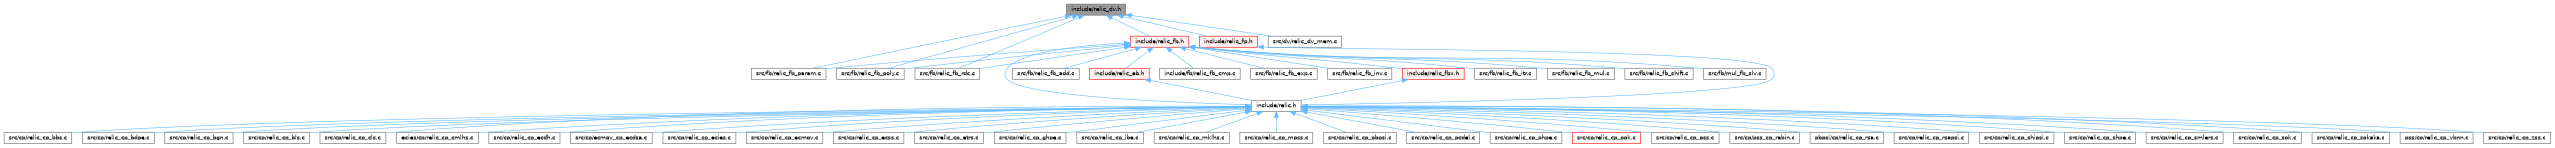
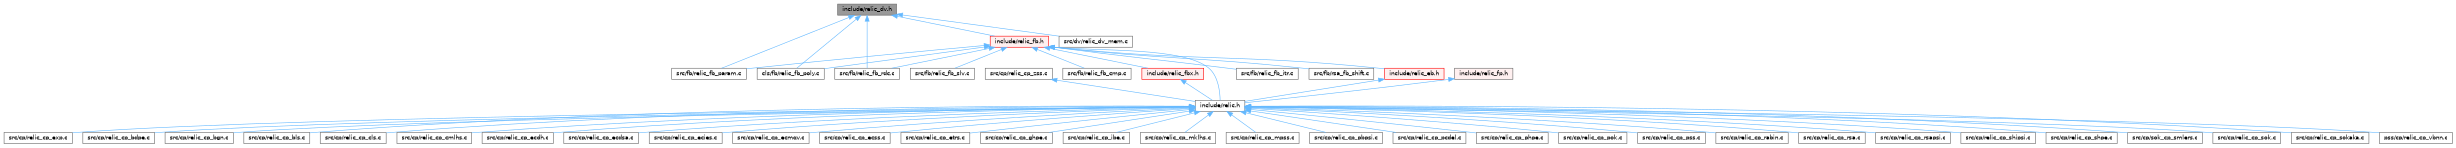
edge "include/relic_fp.h" -> "include/relic_dv.h": removed
node "include/relic_fp.h": color red -> grey40
node "src/fb/relic_fb_poly.c": label "src/fb/relic_fb_poly.c" -> "cls/fb/relic_fb_poly.c"
node "src/fb/relic_fb_add.c": removed
node "include/fb/relic_fb_cmp.c": label "include/fb/relic_fb_cmp.c" -> "src/fb/relic_fb_cmp.c"
node "src/fb/relic_fb_exp.c": removed
node "src/fb/relic_fb_inv.c": removed
node "src/fb/relic_fb_mul.c": removed
node "src/fb/relic_fb_shift.c": label "src/fb/relic_fb_shift.c" -> "src/fb/rsa_fb_shift.c"
node "src/fb/mul_fb_slv.c": label "src/fb/mul_fb_slv.c" -> "src/fb/relic_fb_slv.c"
edge "src/cp/relic_cp_zss.c" -> "include/relic.h": reversed
node "src/cp/relic_cp_bbs.c": label "src/cp/relic_cp_bbs.c" -> "src/cp/relic_cp_exp.c"
node "ecies/cp/relic_cp_cmlhs.c": label "ecies/cp/relic_cp_cmlhs.c" -> "src/cp/relic_cp_cmlhs.c"
node "src/cp/ecmqv_cp_ecdsa.c": label "src/cp/ecmqv_cp_ecdsa.c" -> "src/cp/relic_cp_ecdsa.c"
node "src/cp/relic_cp_pok.c": color red -> grey40
node "src/cp/pss_cp_rabin.c": label "src/cp/pss_cp_rabin.c" -> "src/cp/relic_cp_rabin.c"
node "pbpsi/cp/relic_cp_rsa.c": label "pbpsi/cp/relic_cp_rsa.c" -> "src/cp/relic_cp_rsa.c"
node "src/cp/relic_cp_smlers.c": label "src/cp/relic_cp_smlers.c" -> "src/cp/sok_cp_smlers.c"
